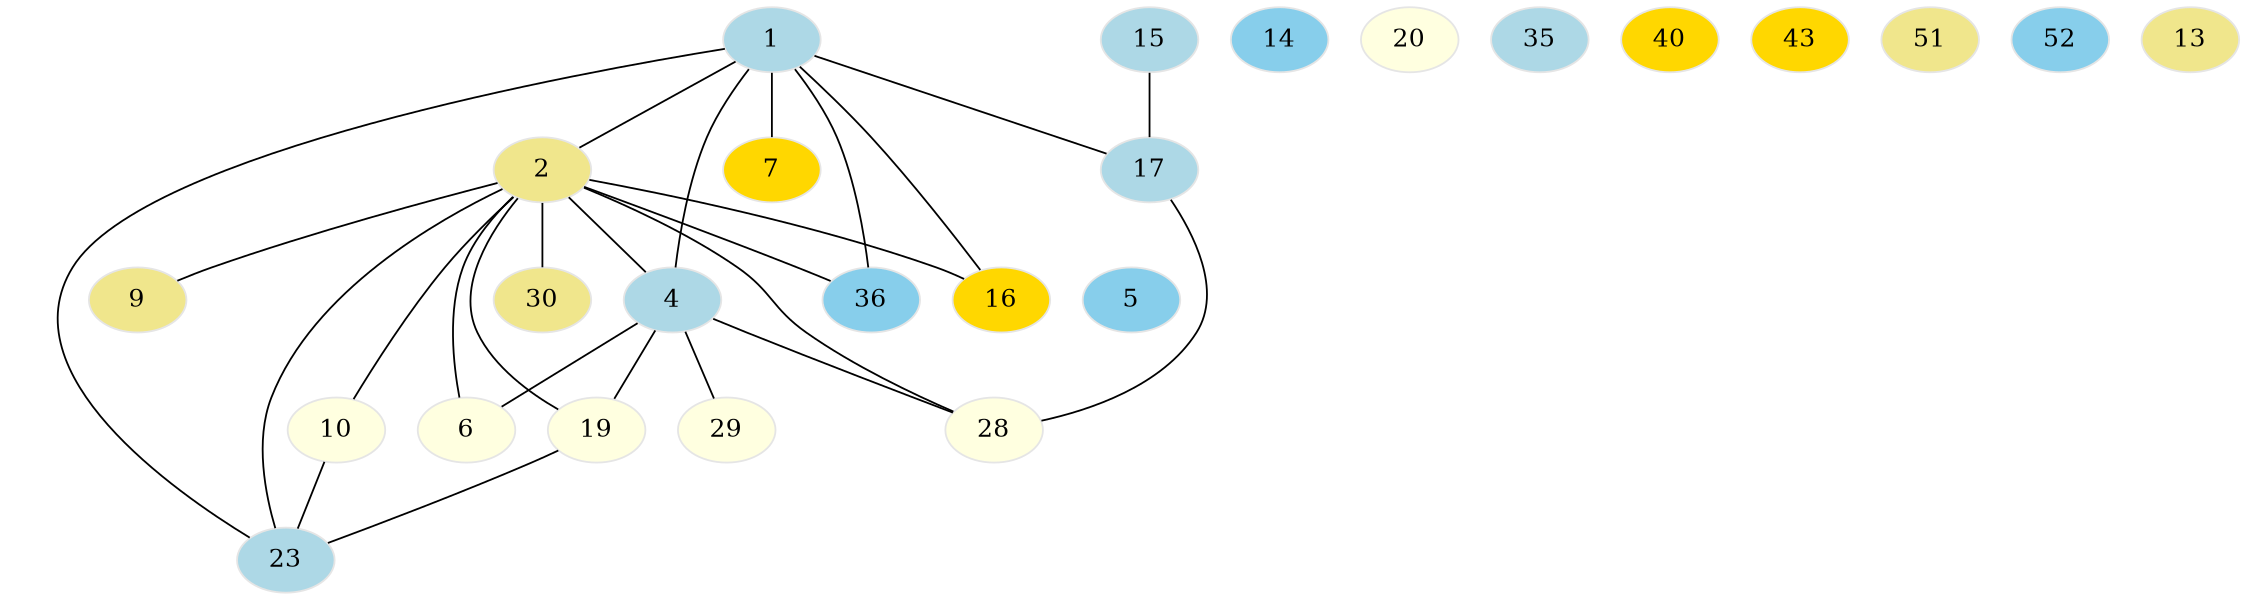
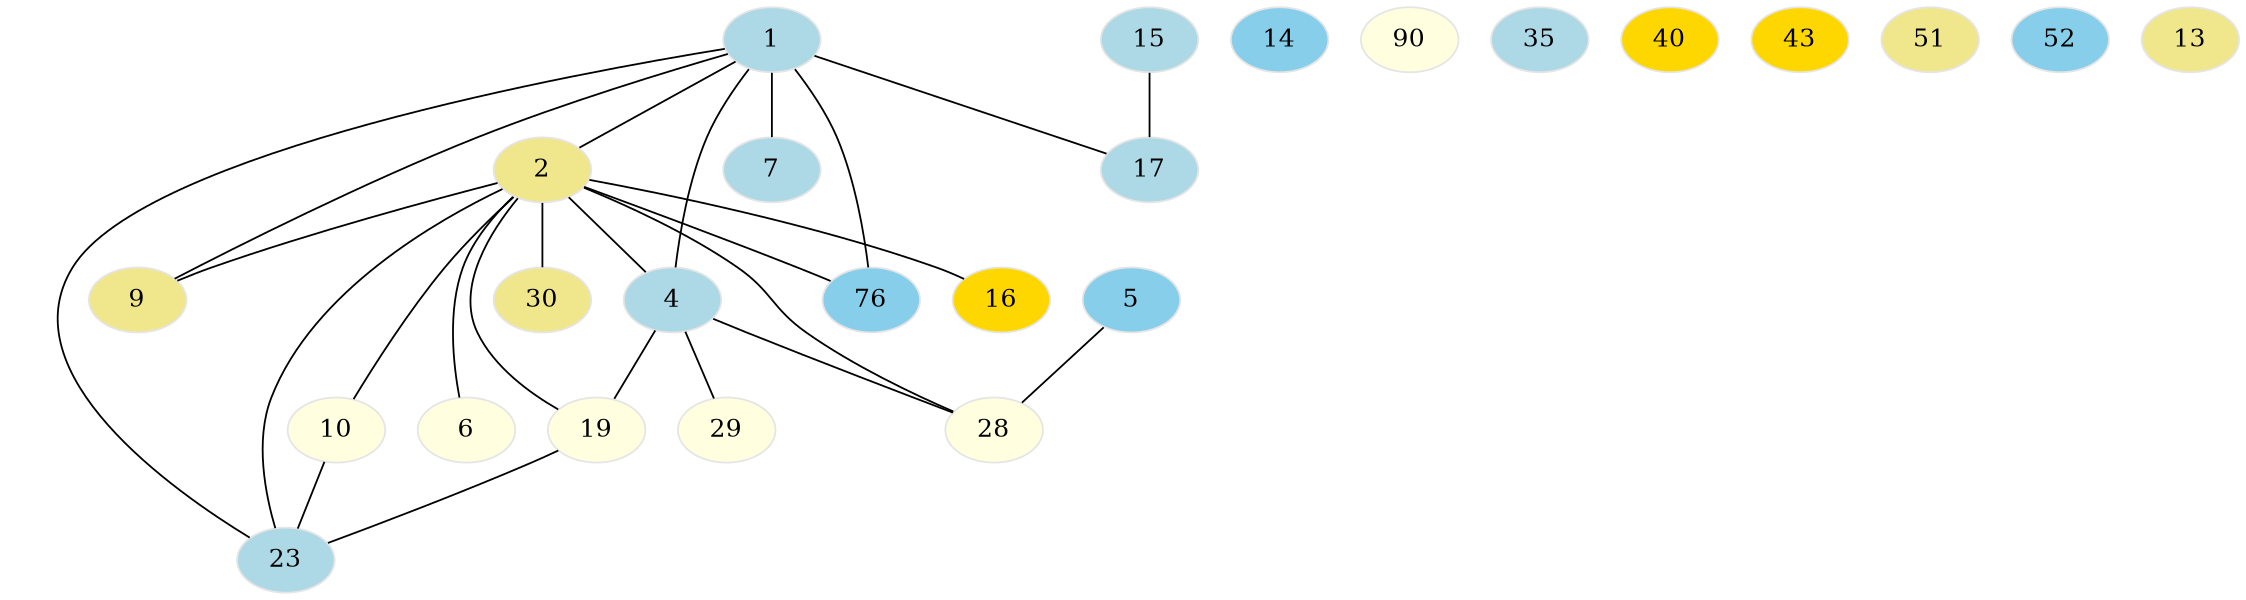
node "20": label "20" -> "90"
edge "1" -- "16": now "1" -- "9"
node "7": fillcolor gold -> lightblue
node "36": label "36" -> "76"
edge "17" -- "28": now "5" -- "28"
edge "4" -- "6": removed
